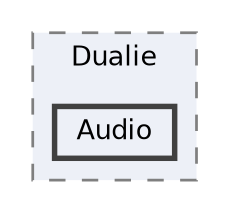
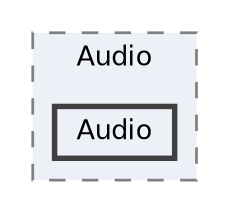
cluster "Dualie": label "Dualie" -> "Audio"
